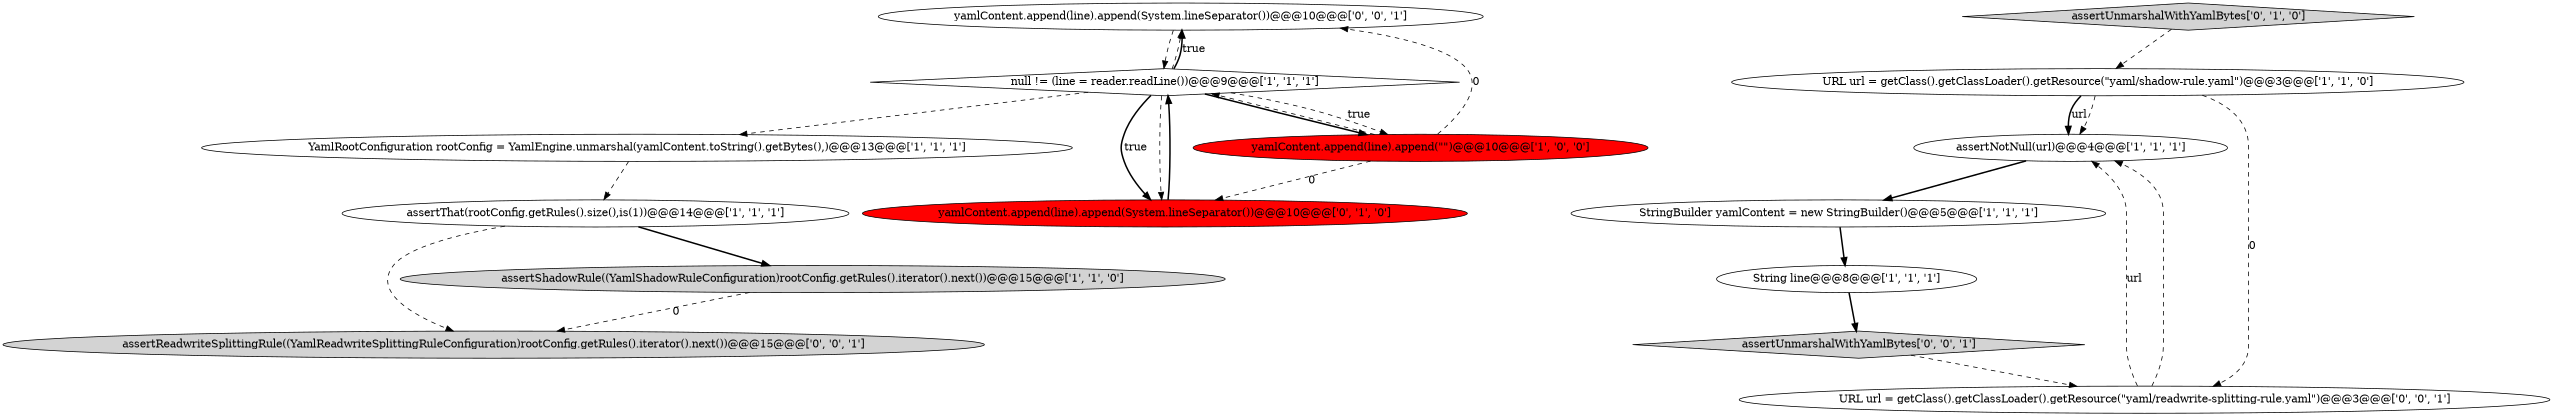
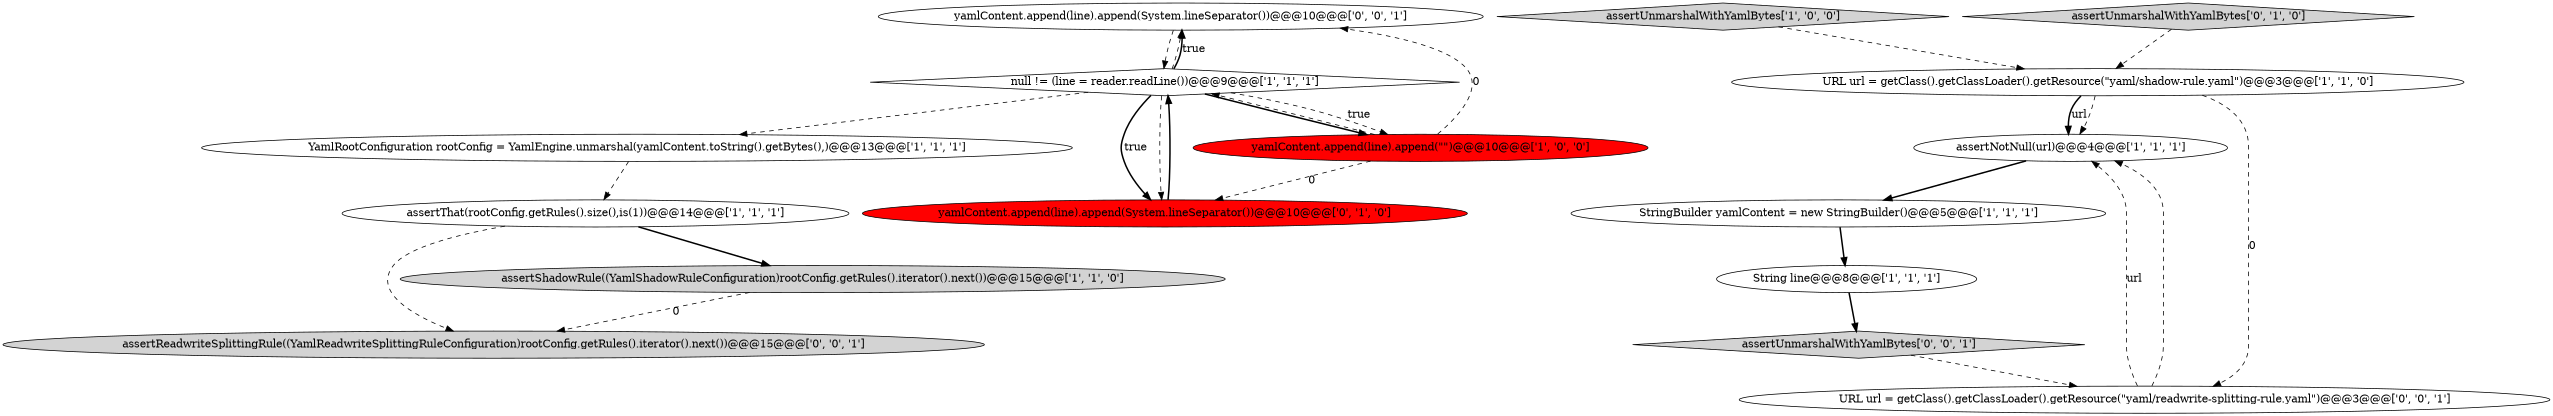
node "assertUnmarshalWithYamlBytes['1', '0', '0']": added
